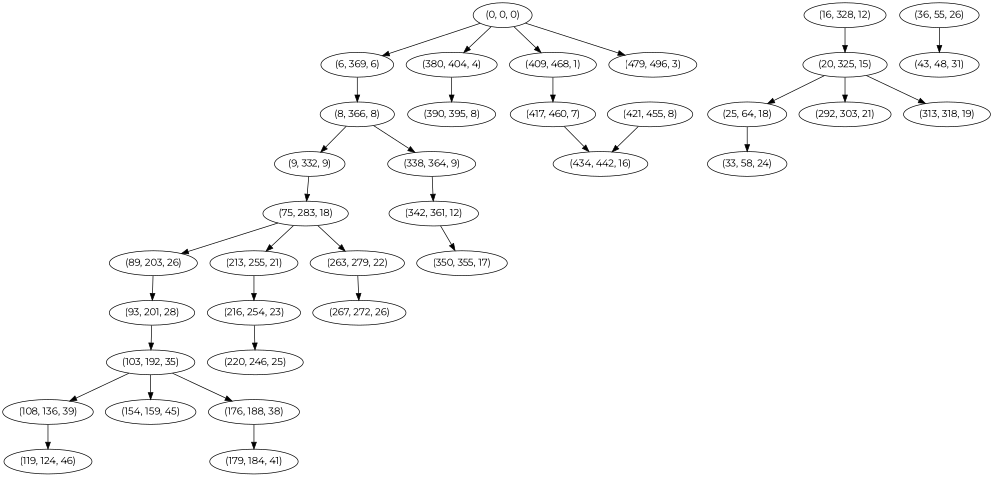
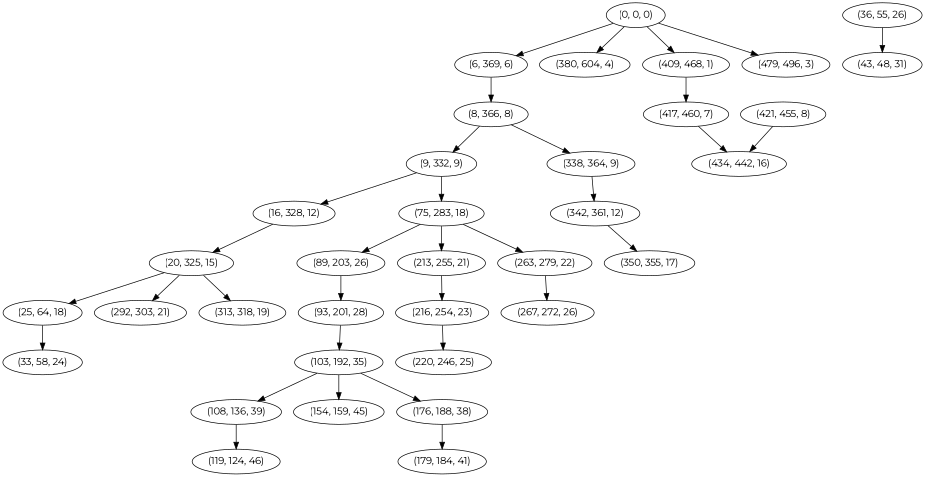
node "(380, 404, 4)": label "(380, 404, 4)" -> "(380, 604, 4)"
node "(390, 395, 8)": removed
edge "(9, 332, 9)" -> "(16, 328, 12)": added
